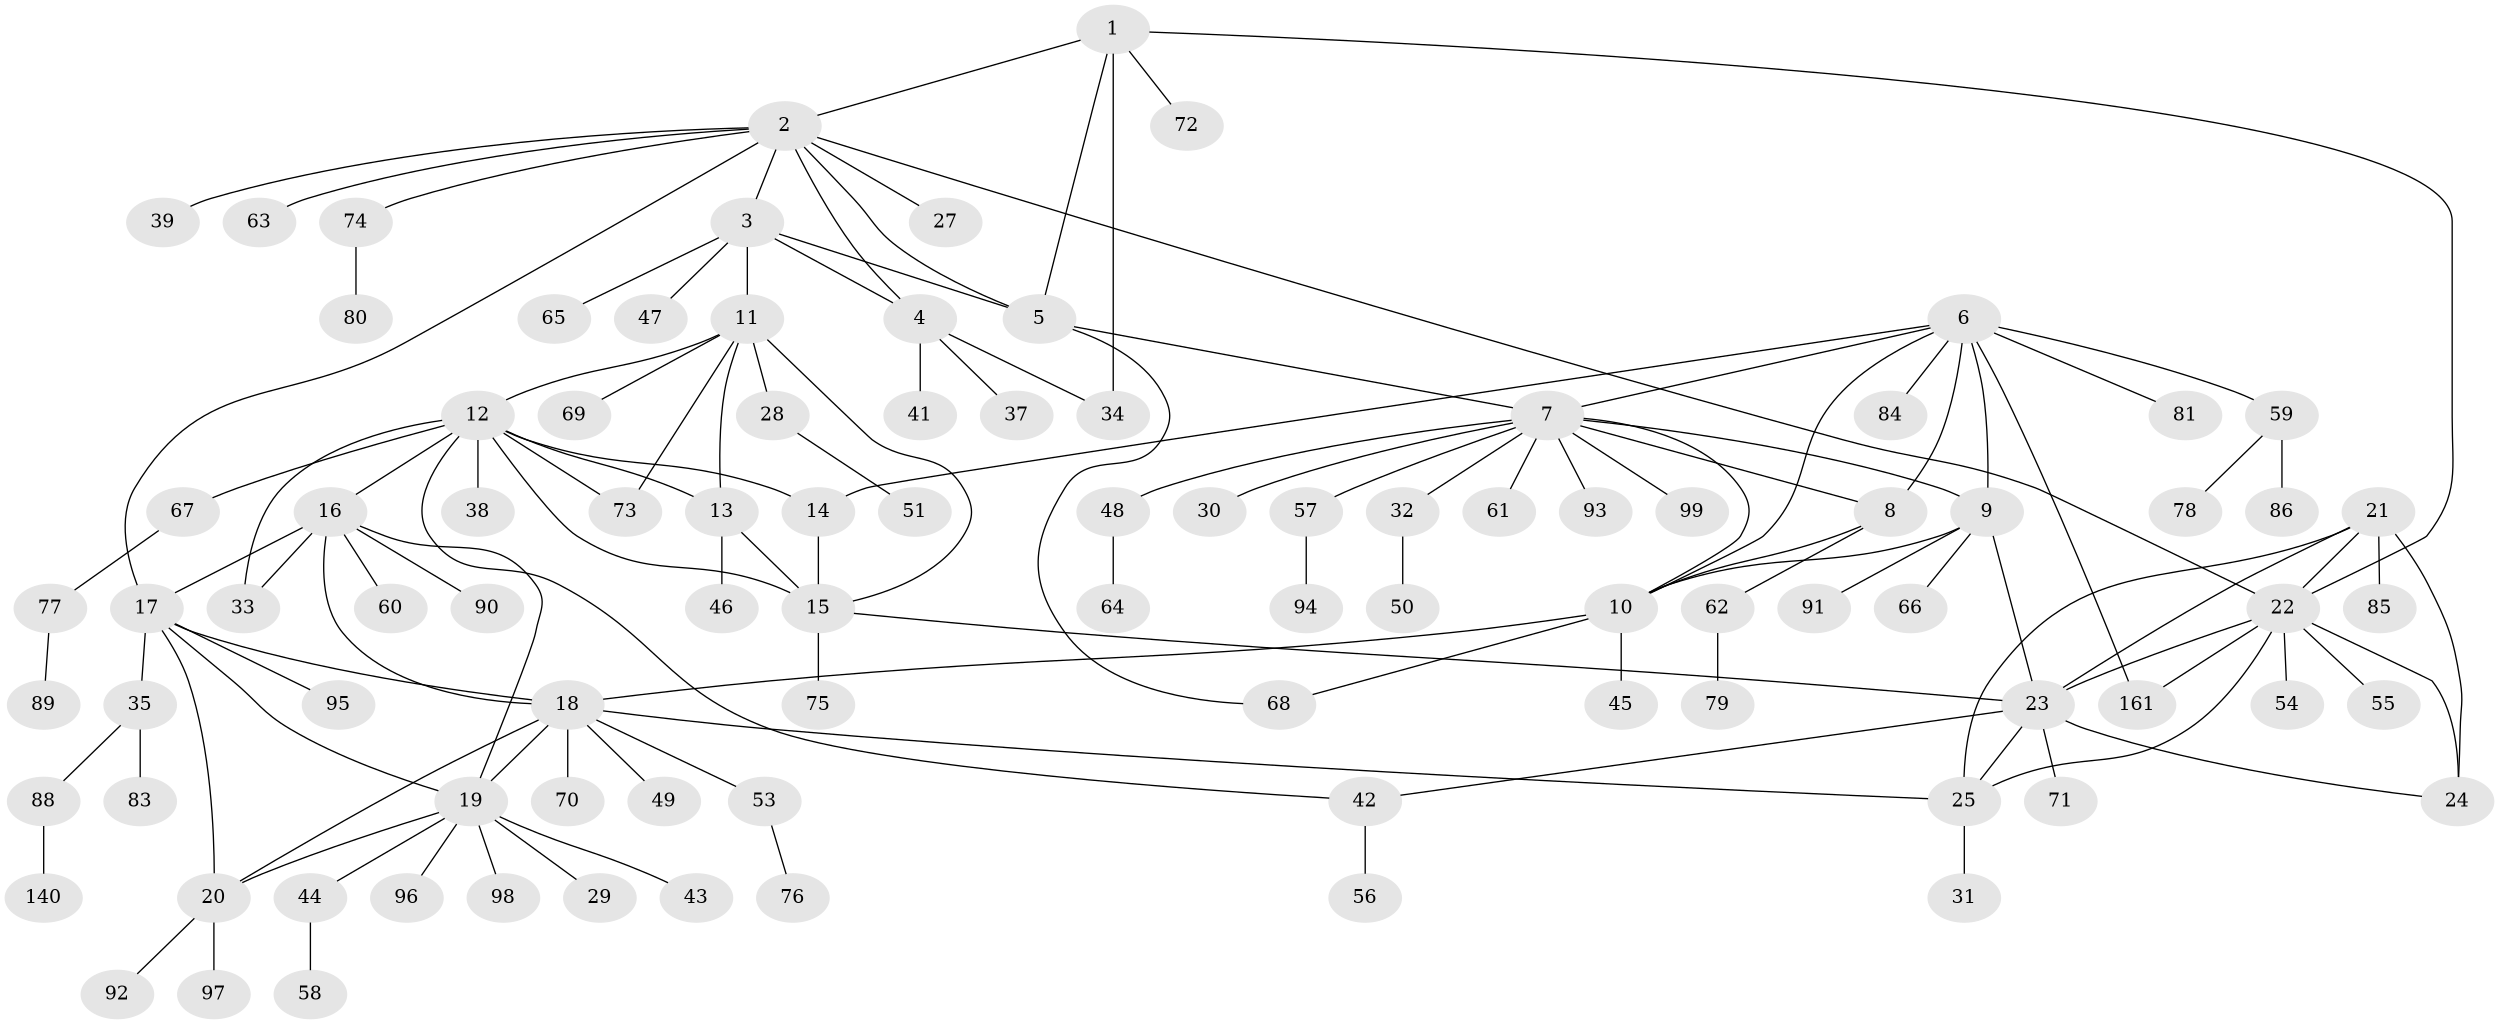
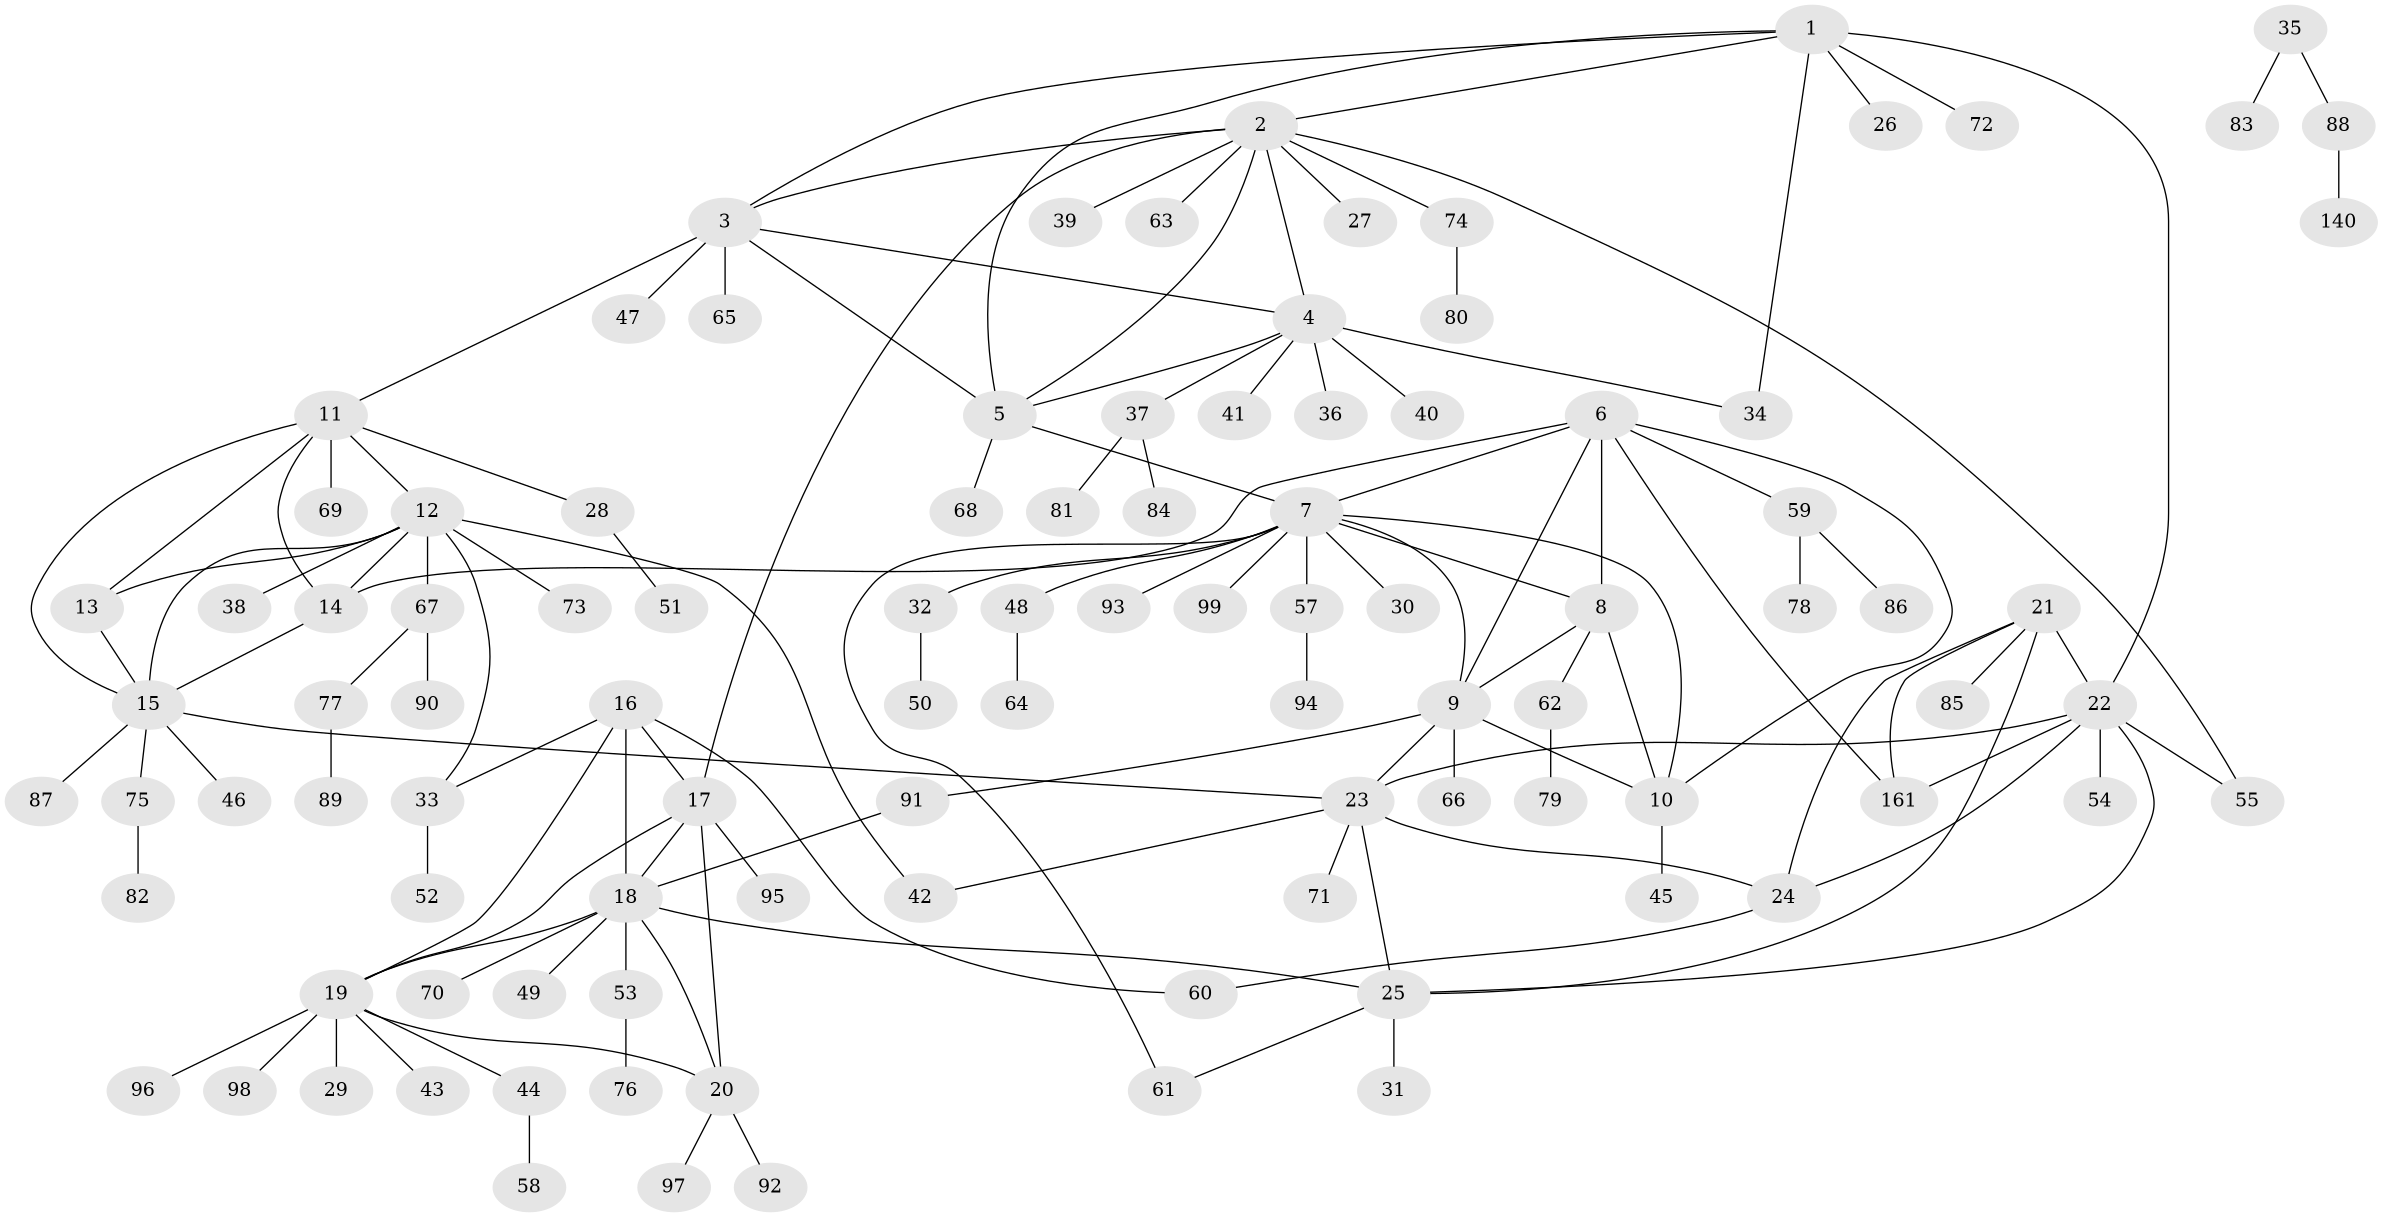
edge "1" -- "3": added
node "26": added
edge "2" -- "22": now "2" -- "55"
edge "6" -- "84": now "37" -- "84"
edge "6" -- "81": now "37" -- "81"
edge "4" -- "5": added
edge "11" -- "73": now "11" -- "14"
node "36": added
node "40": added
edge "12" -- "16": removed
edge "16" -- "90": now "67" -- "90"
edge "13" -- "46": now "15" -- "46"
edge "21" -- "23": now "21" -- "161"
edge "10" -- "68": removed
edge "17" -- "35": removed
edge "10" -- "18": now "91" -- "18"
edge "8" -- "9": added
node "87": added
node "82": added
node "52": added
node "56": removed
edge "24" -- "60": added
edge "25" -- "61": added
